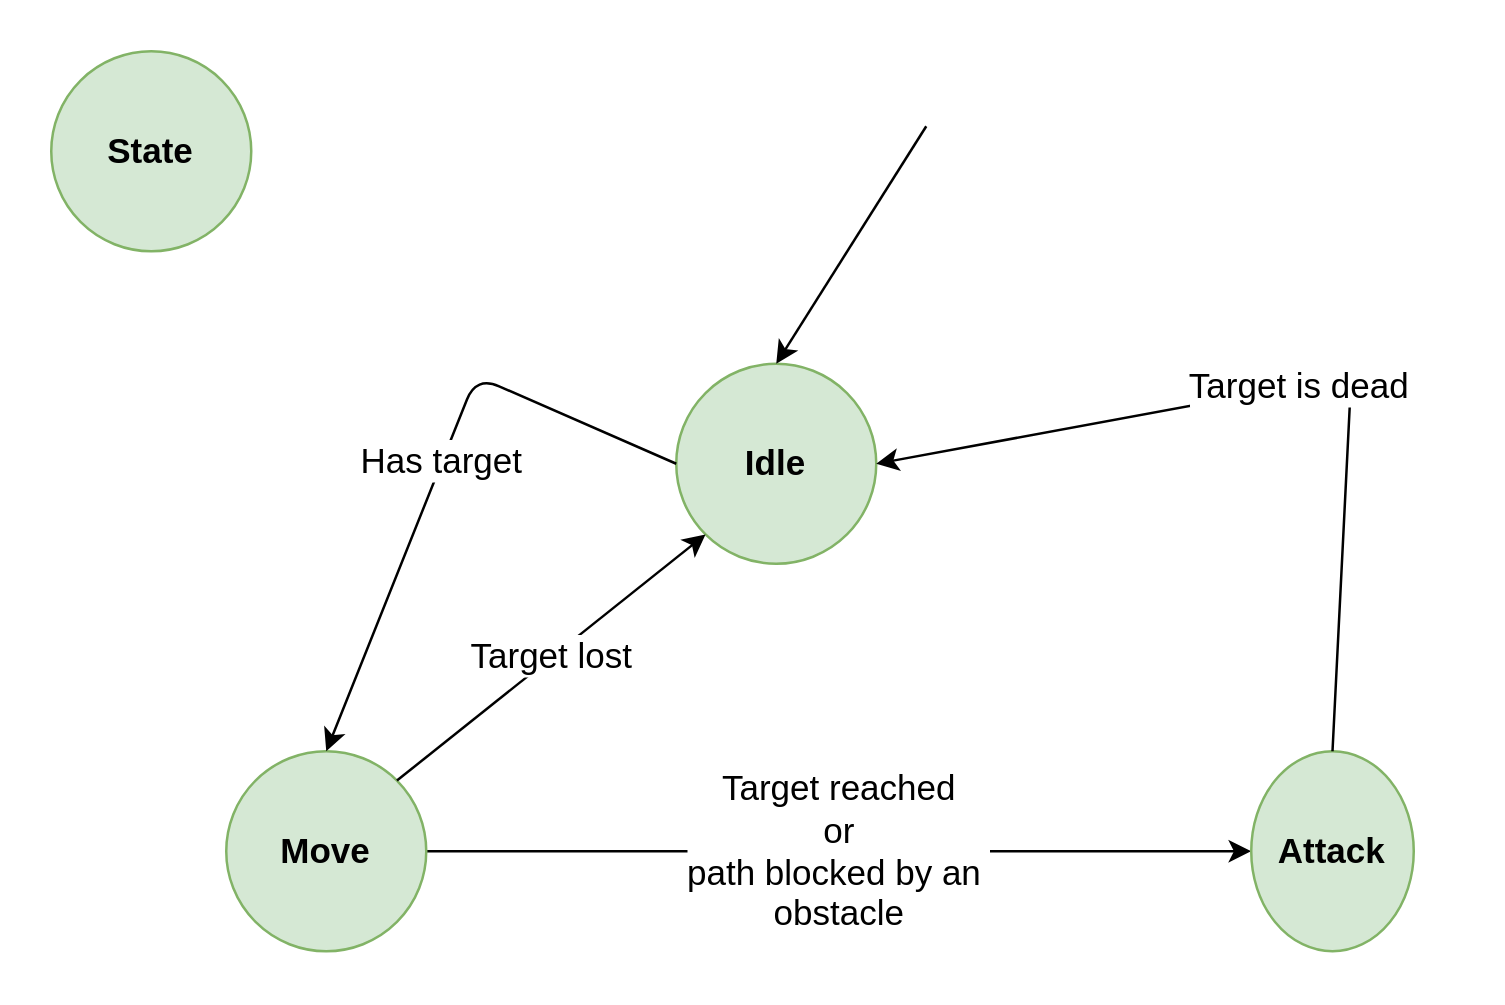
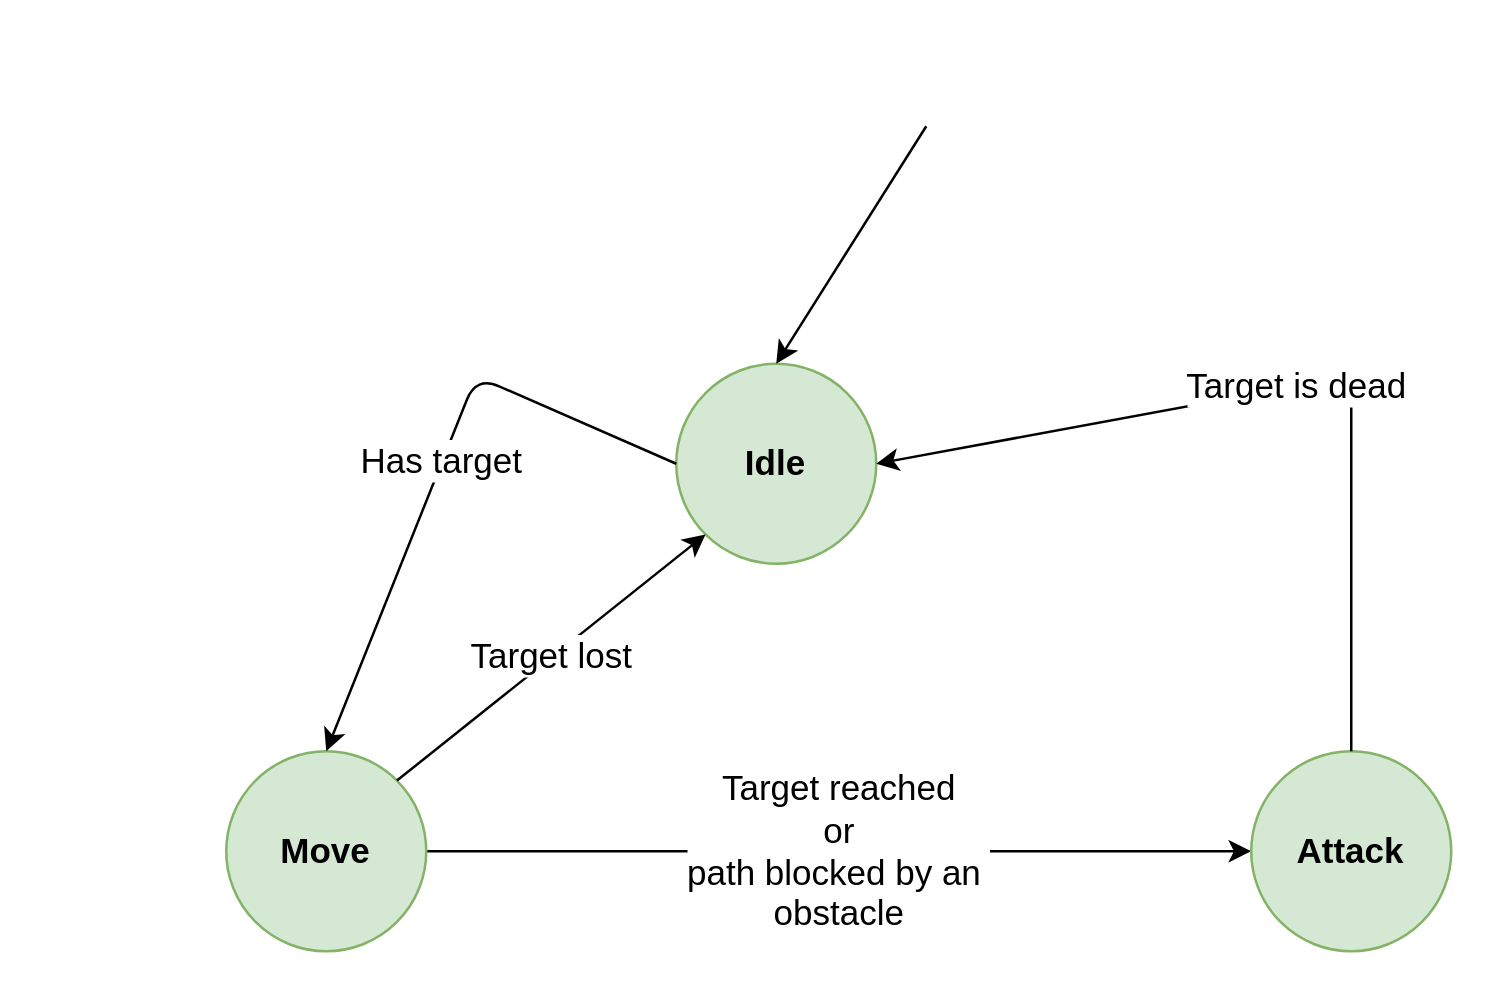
node "State": removed
node "Attack": size 163x200 -> 200x200
